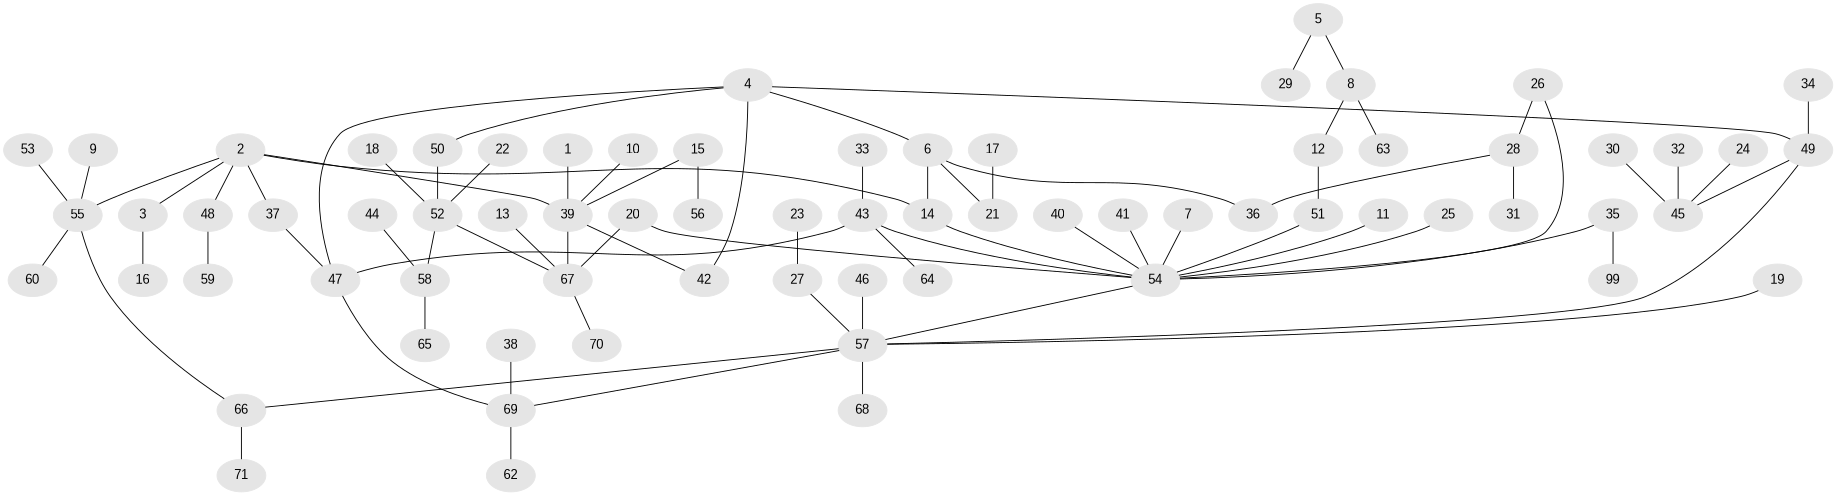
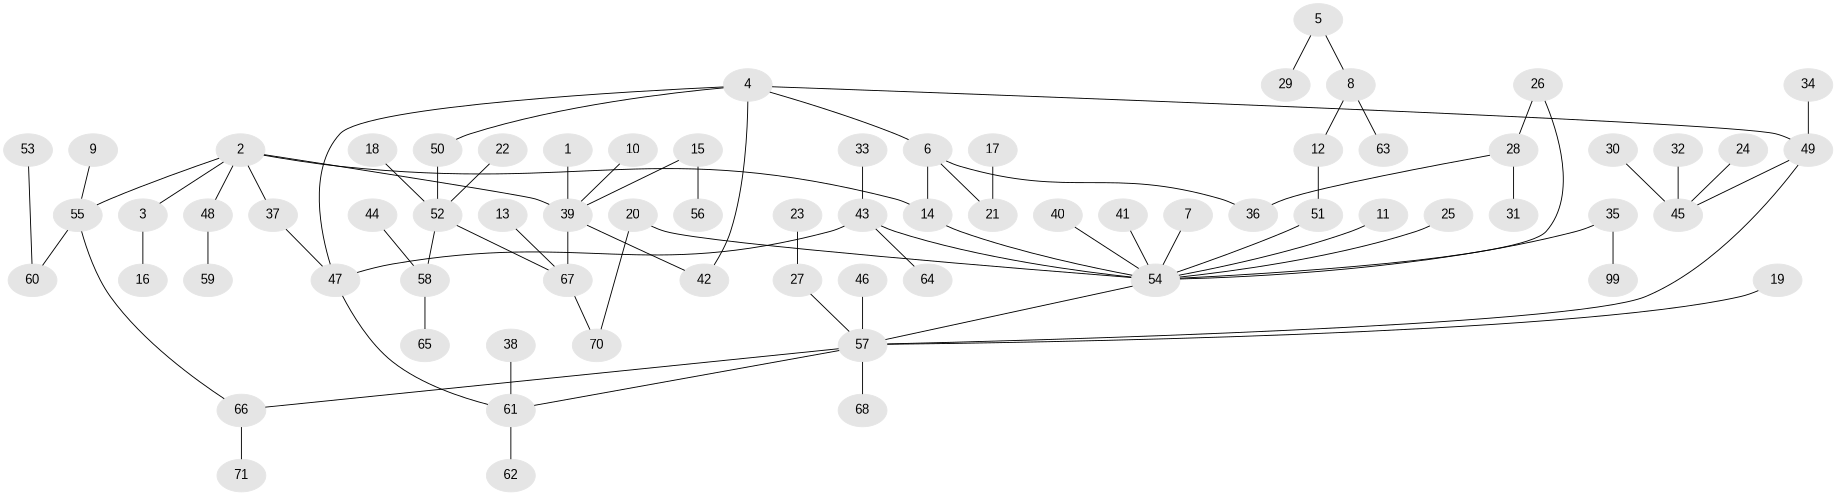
edge "53" -- "55": now "53" -- "60"
edge "20" -- "67": now "20" -- "70"
node "69": label "69" -> "61"
